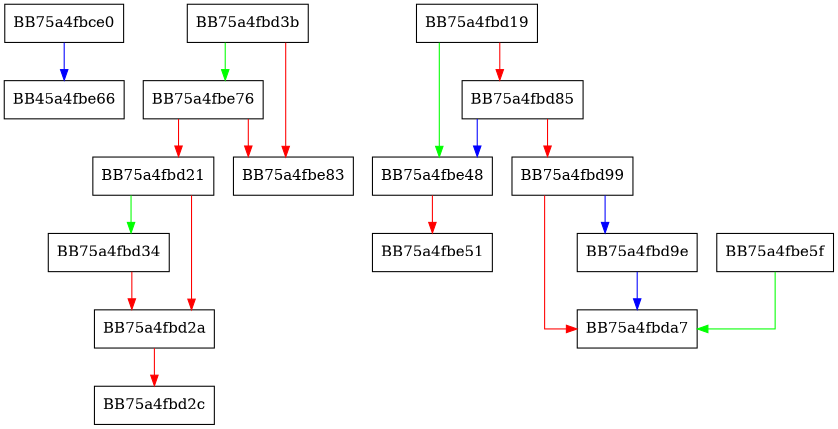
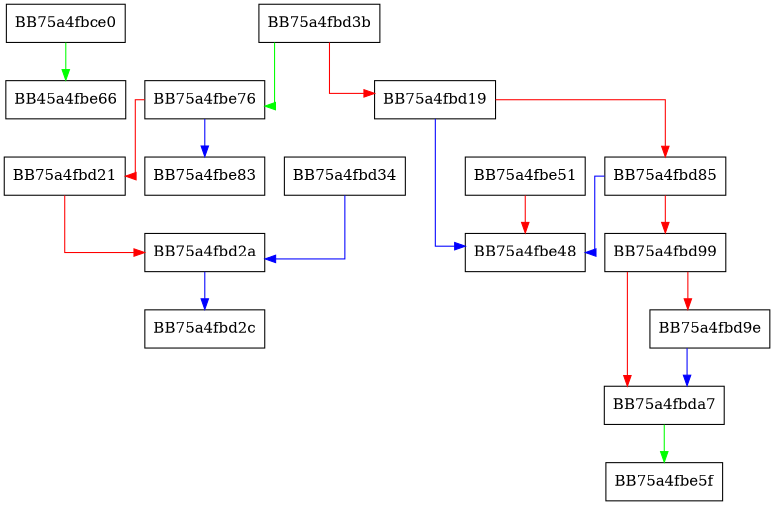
edge "BB75a4fbce0" -> "BB45a4fbe66": color blue -> green
edge "BB75a4fbd3b" -> "BB75a4fbe83": now "BB75a4fbd3b" -> "BB75a4fbd19"
edge "BB75a4fbd19" -> "BB75a4fbe48": color green -> blue
edge "BB75a4fbe76" -> "BB75a4fbe83": color red -> blue
edge "BB75a4fbd21" -> "BB75a4fbd34": removed
edge "BB75a4fbe48" -> "BB75a4fbe51": reversed
edge "BB75a4fbd99" -> "BB75a4fbd9e": color blue -> red
edge "BB75a4fbd34" -> "BB75a4fbd2a": color red -> blue
edge "BB75a4fbe5f" -> "BB75a4fbda7": reversed
edge "BB75a4fbd2a" -> "BB75a4fbd2c": color red -> blue
